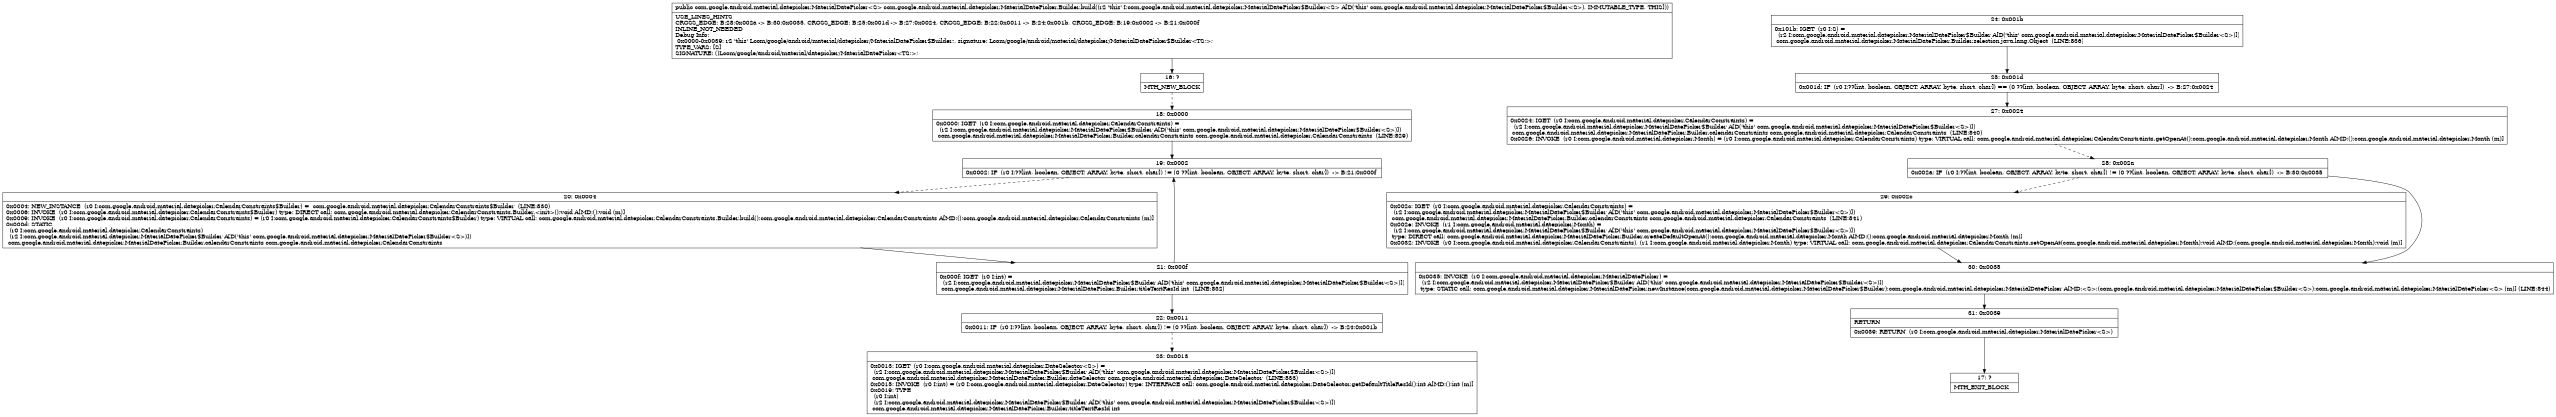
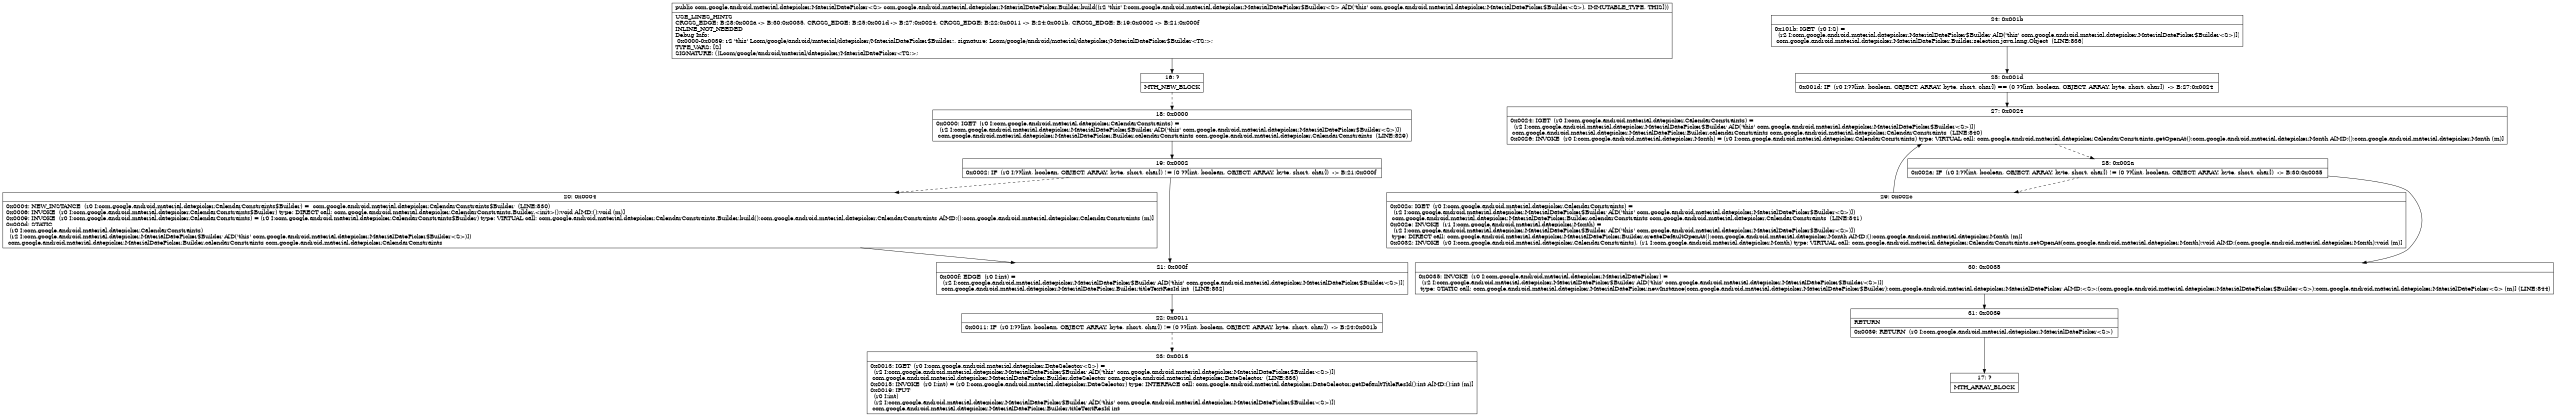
edge "21: 0x000f" -> "19: 0x0002": reversed
edge "29: 0x002c" -> "30: 0x0035": now "29: 0x002c" -> "27: 0x0024"
node "21: 0x000f": text "0x000f: IGET  (r0 I:int) =" -> "0x000f: EDGE  (r0 I:int) ="
node "17: ?": text "MTH_EXIT_BLOCK" -> "MTH_ARRAY_BLOCK"
node "23: 0x0013": text "0x0019: TYPE" -> "0x0019: IPUT"
